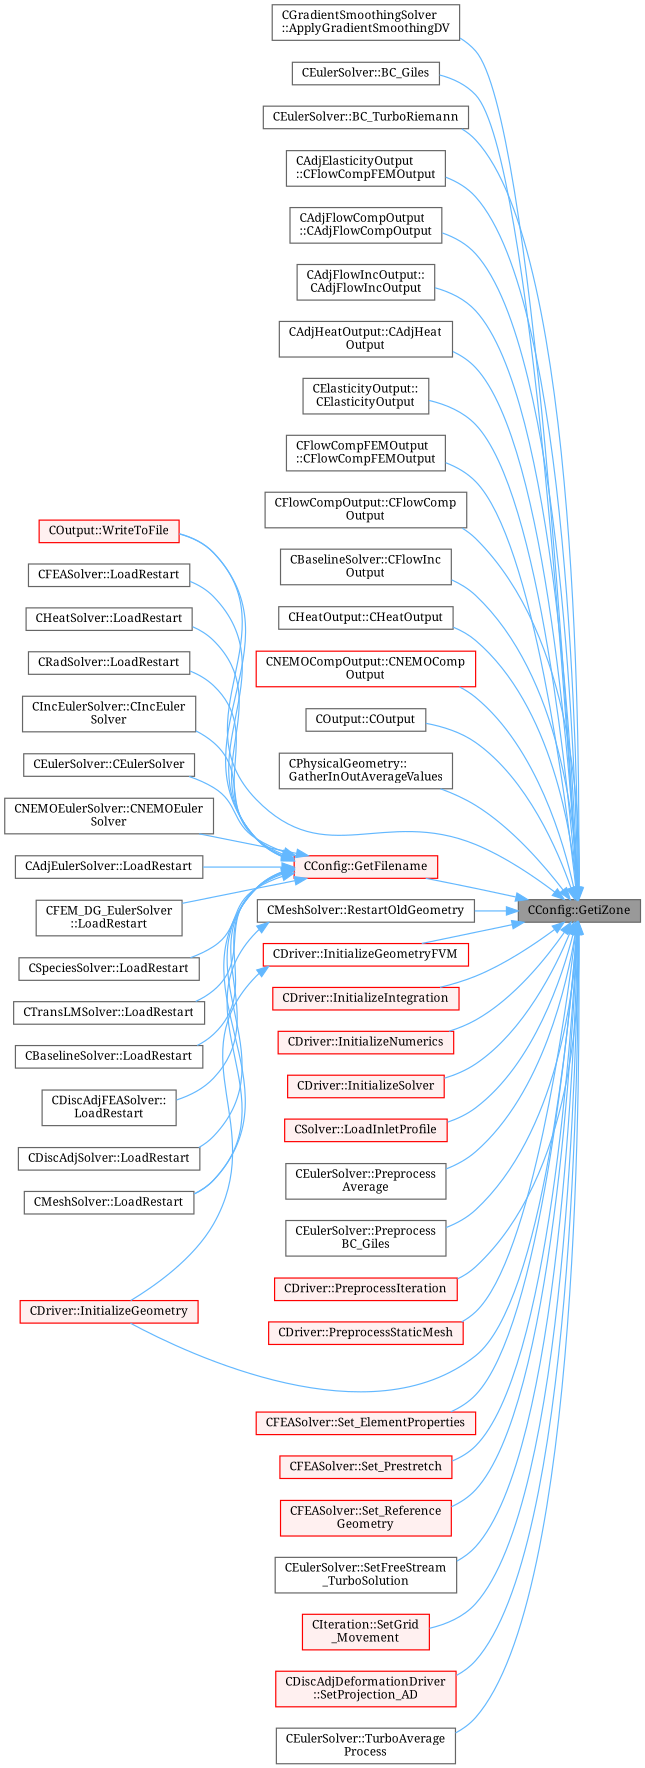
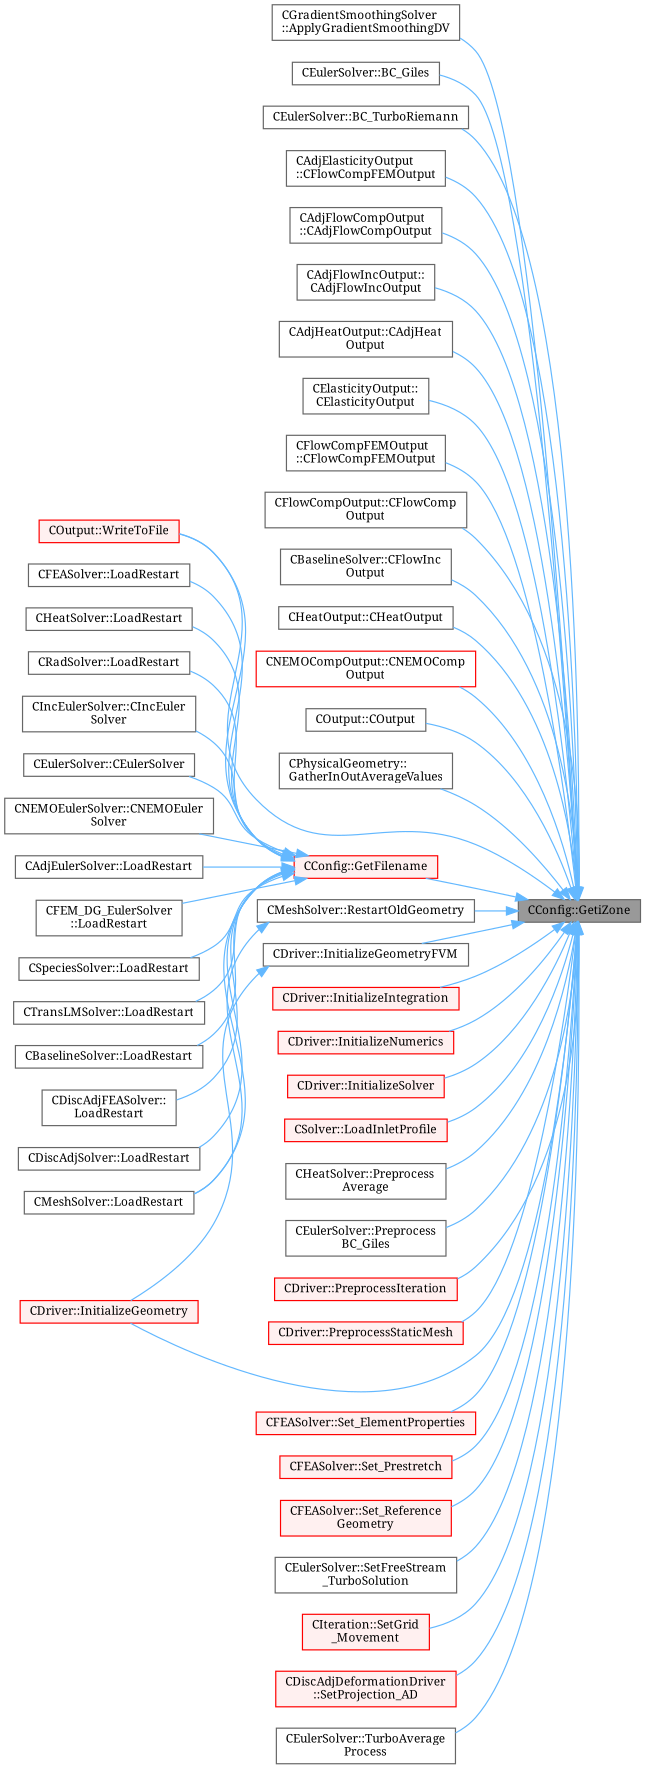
node "CDriver::InitializeGeometryFVM": color red -> grey40
node "CEulerSolver::Preprocess Average": label "CEulerSolver::Preprocess Average" -> "CHeatSolver::Preprocess Average"
